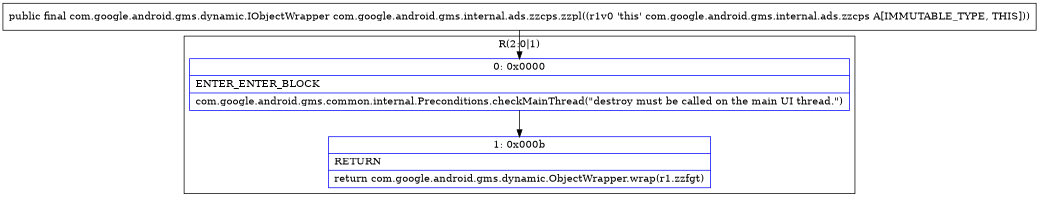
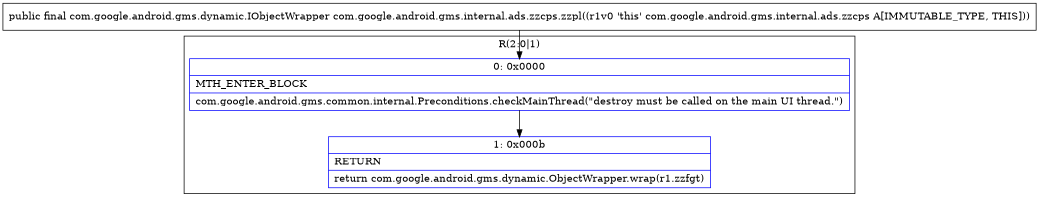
node "0: 0x0000": text "ENTER_ENTER_BLOCK" -> "MTH_ENTER_BLOCK"
